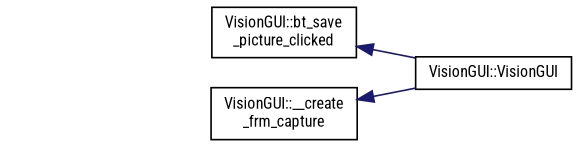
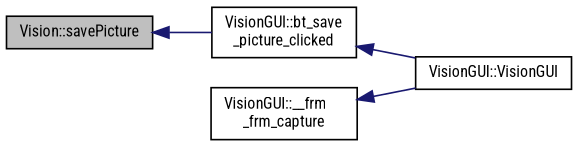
node "Vision::savePicture": added
node "VisionGUI::__create _frm_capture": label "VisionGUI::__create _frm_capture" -> "VisionGUI::__frm _frm_capture"
